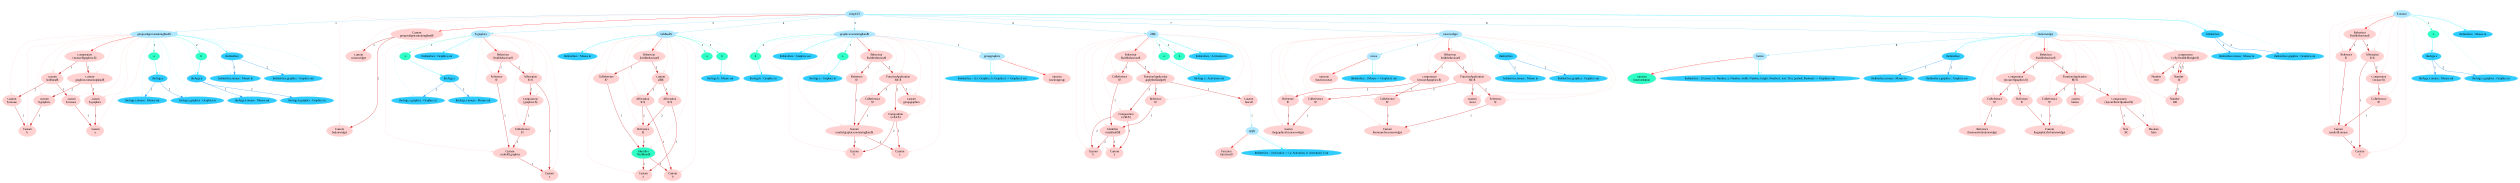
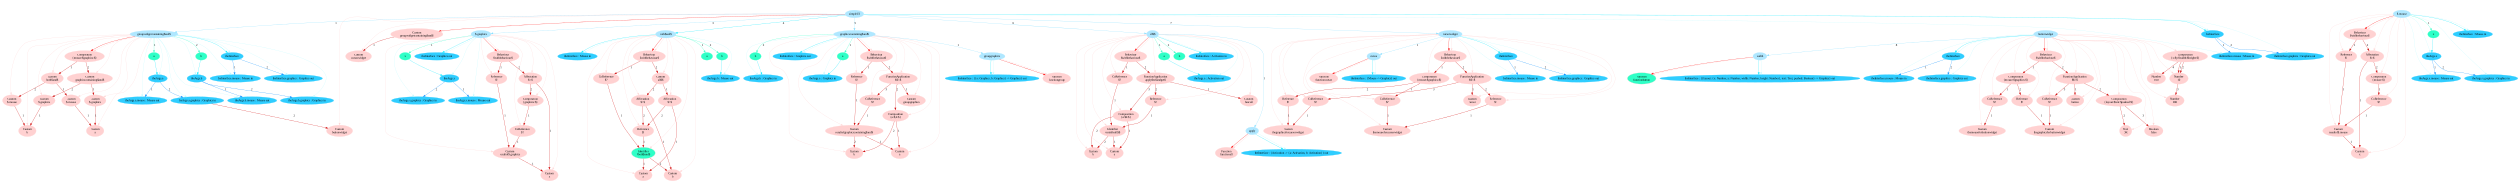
edge "simpleUI" -> "both$and$": color #81ddff -> #00e8ff
edge "simpleUI" -> "buttonwidget": removed, label "8"
node "button": label "button" -> "width"
edge "Custom groupwidgetcontaining$and$" -> "Custom buttonwidget": now "theArgs.a.graphics : Graphics in" -> "Custom buttonwidget"
edge "Custom funcall" -> "apply": now "all$$" -> "apply"
node "Reference themouseforbuttonwidget": label "Reference themouseforbuttonwidget" -> "Custom themouseforbuttonwidget"
